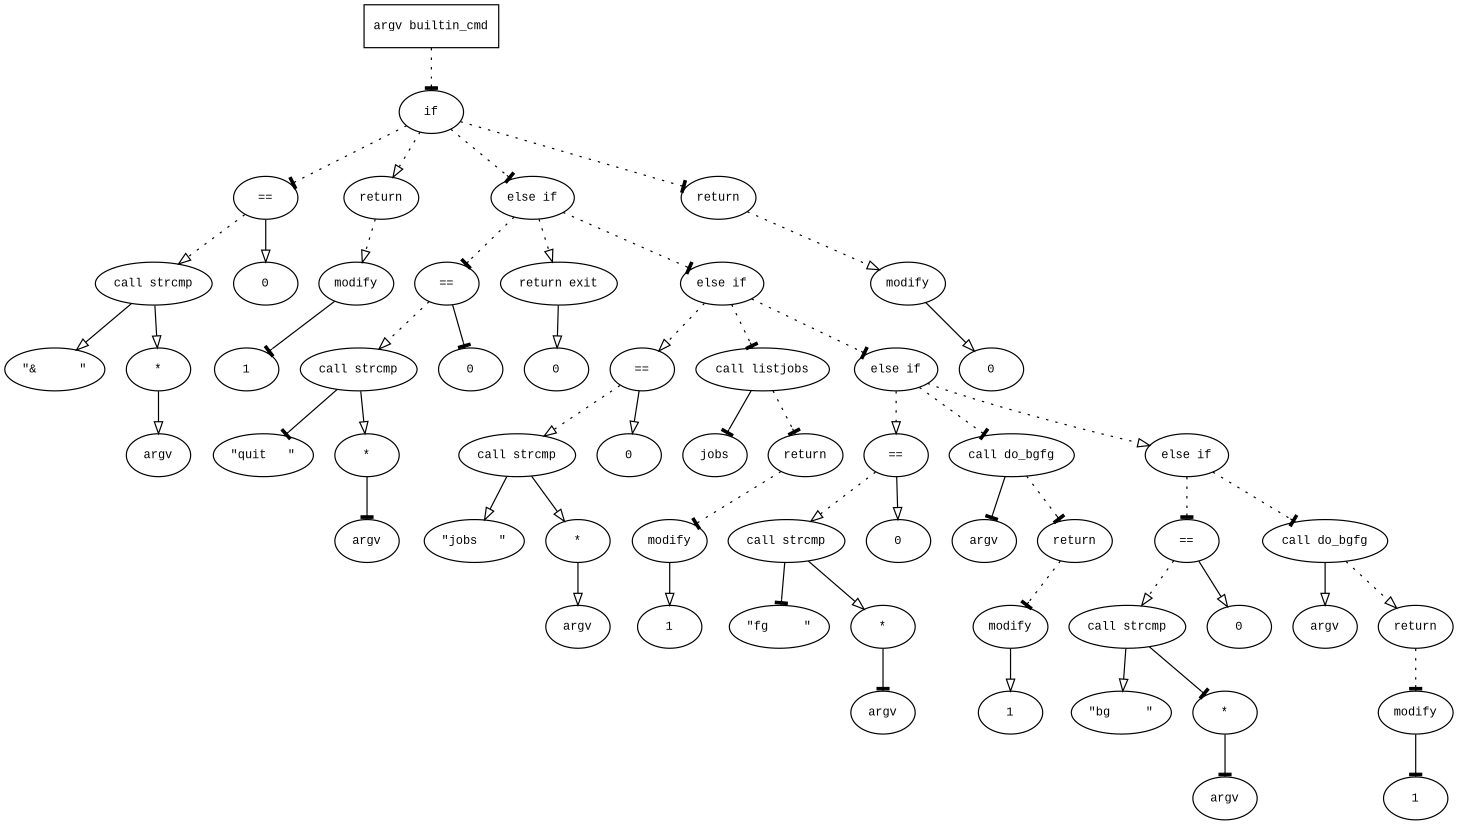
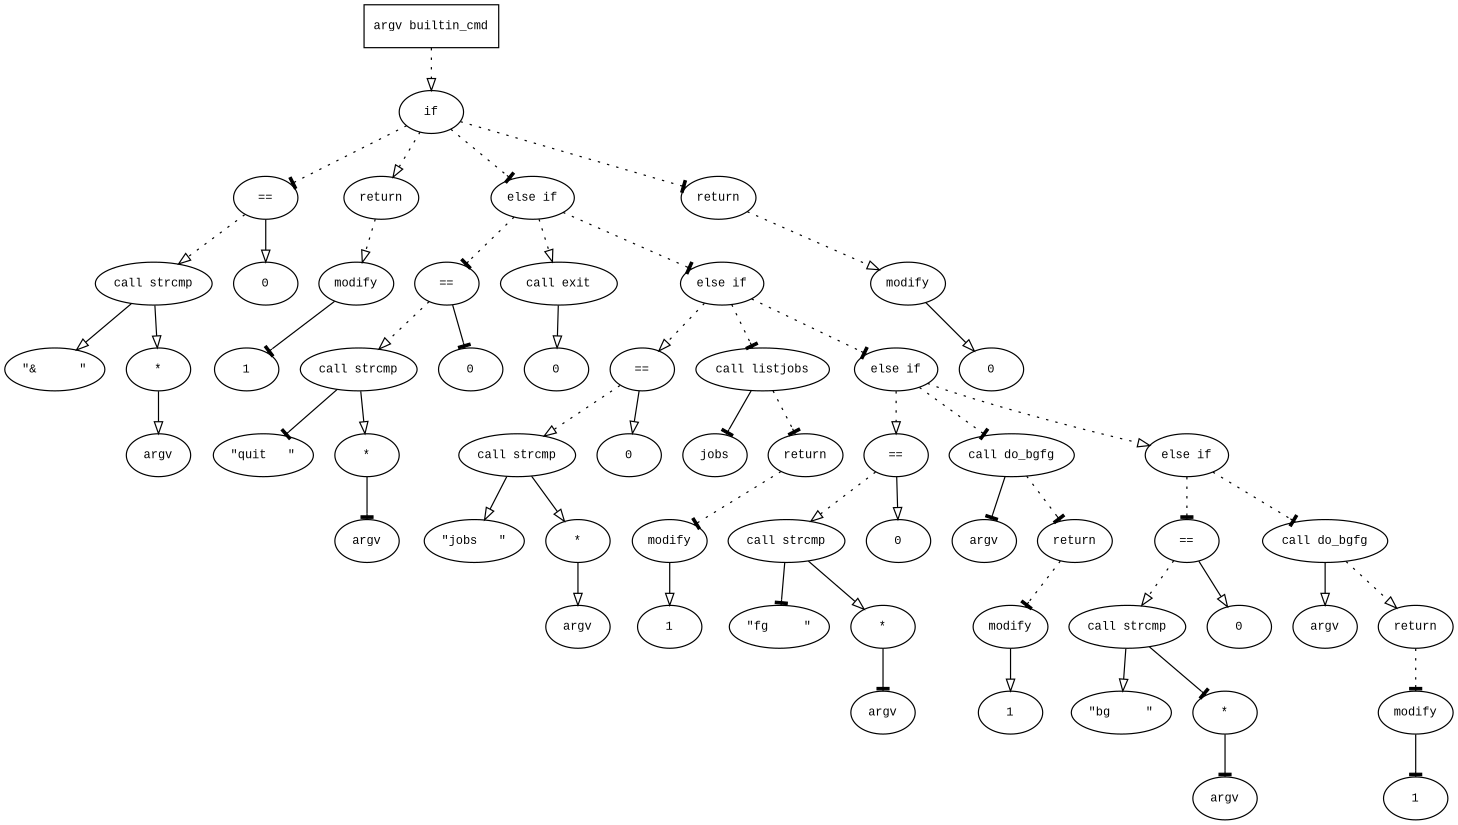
edge "argv builtin_cmd" -> "if": arrowhead tee -> onormal
node "return exit": label "return exit" -> "call exit"
